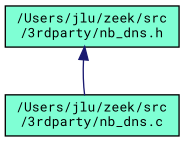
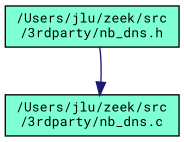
edge "/Users/jlu/zeek/src /3rdparty/nb_dns.c" -> "/Users/jlu/zeek/src /3rdparty/nb_dns.h": reversed
